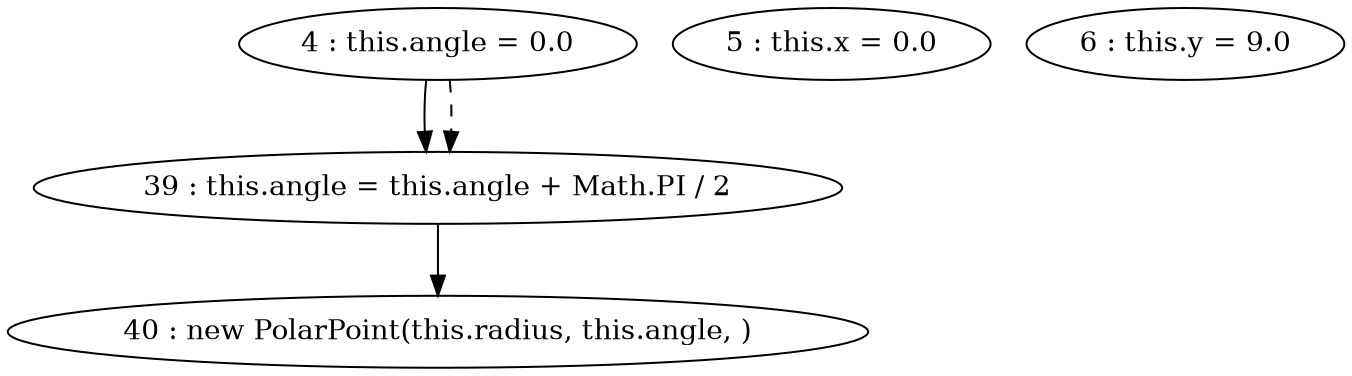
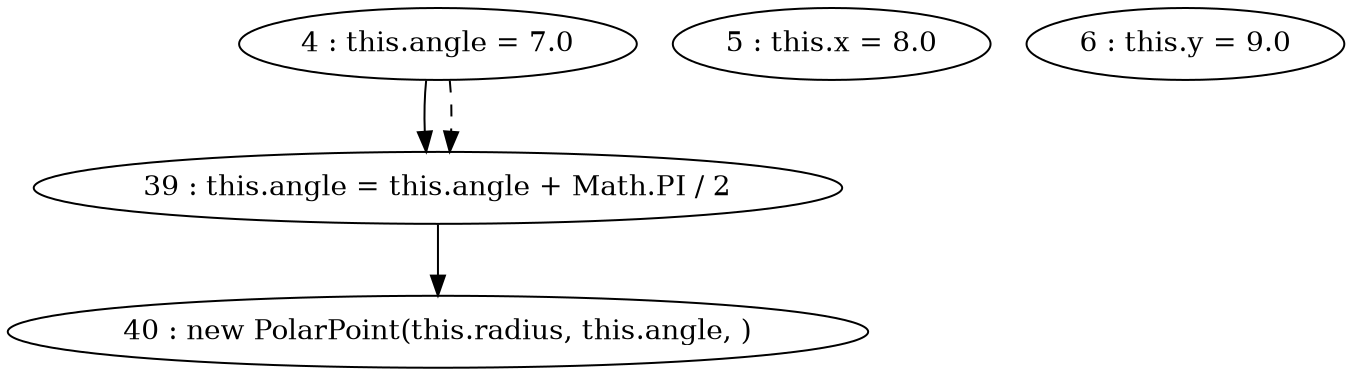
node "4 : this.angle = 0.0": label "4 : this.angle = 0.0" -> "4 : this.angle = 7.0"
node "5 : this.x = 0.0": label "5 : this.x = 0.0" -> "5 : this.x = 8.0"
